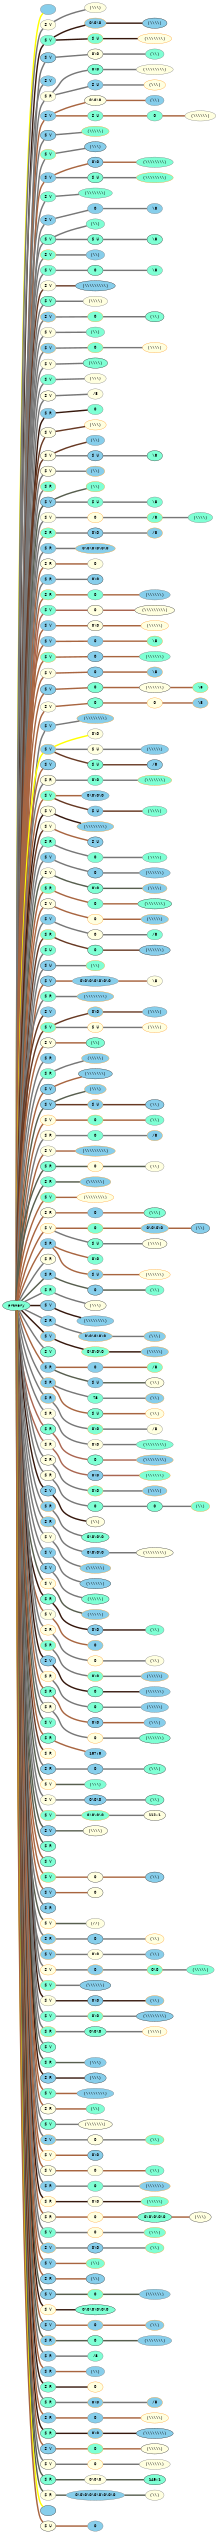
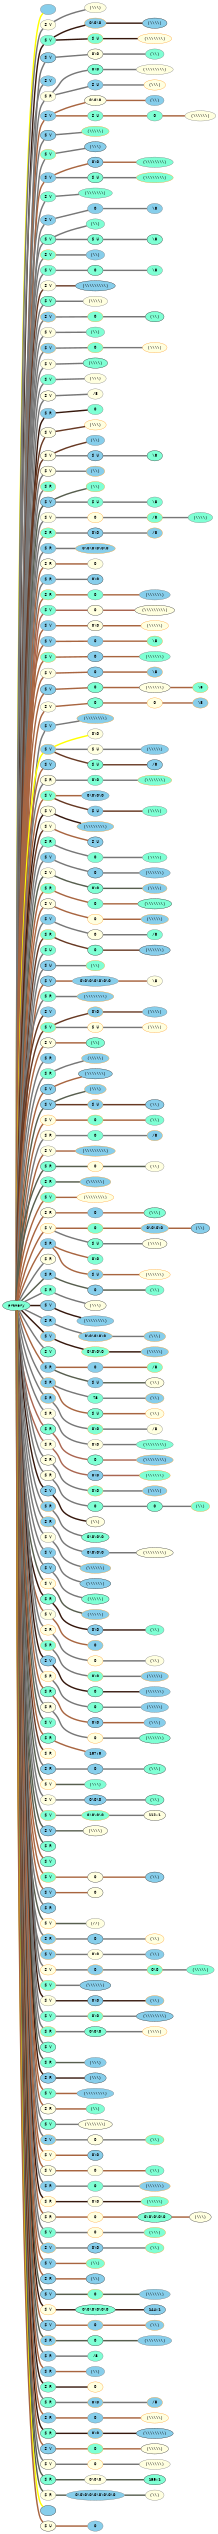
node "144:1": added
node "145:1": label "145:1" -> "155:1"
